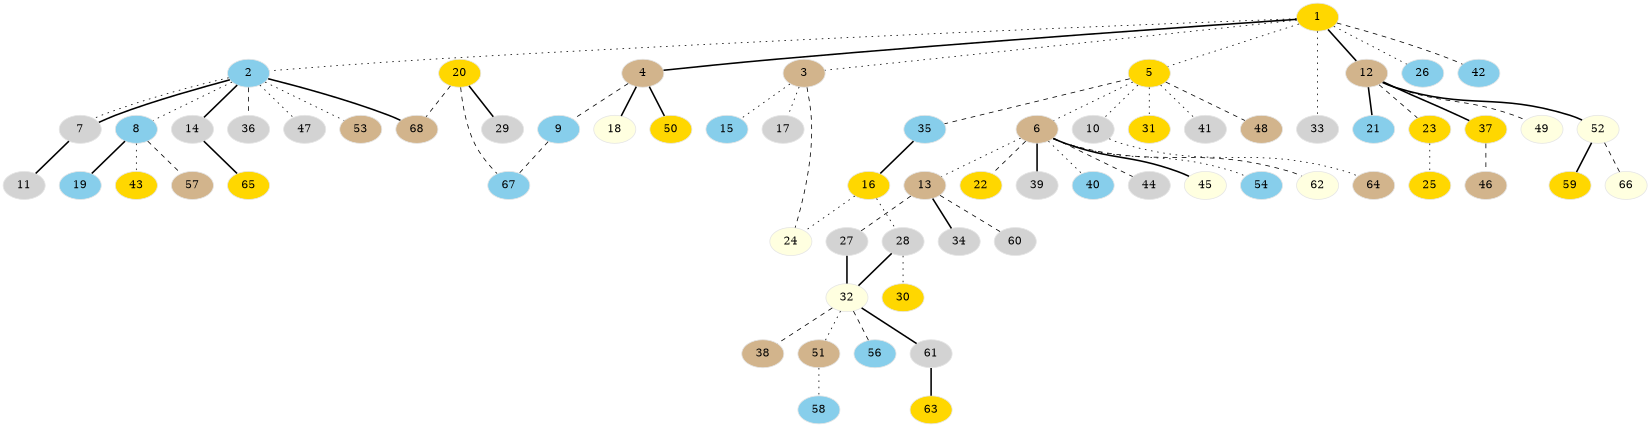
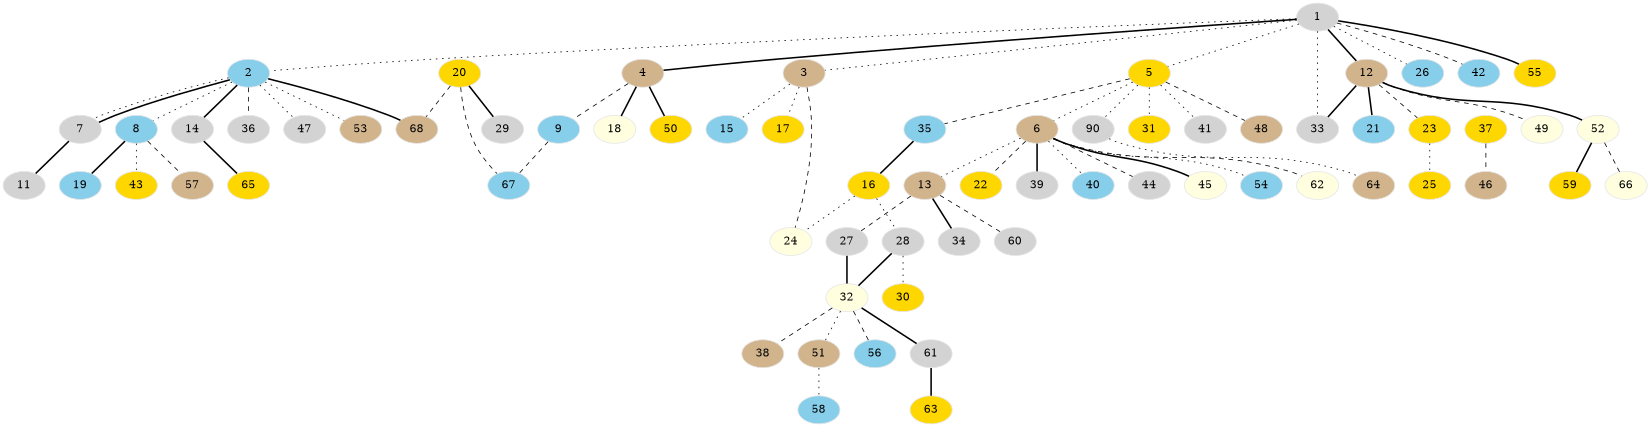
node "1": fillcolor gold -> lightgrey
node "55": added
edge "12" -- "37": now "12" -- "33"
node "17": fillcolor lightgrey -> gold
node "10": label "10" -> "90"
